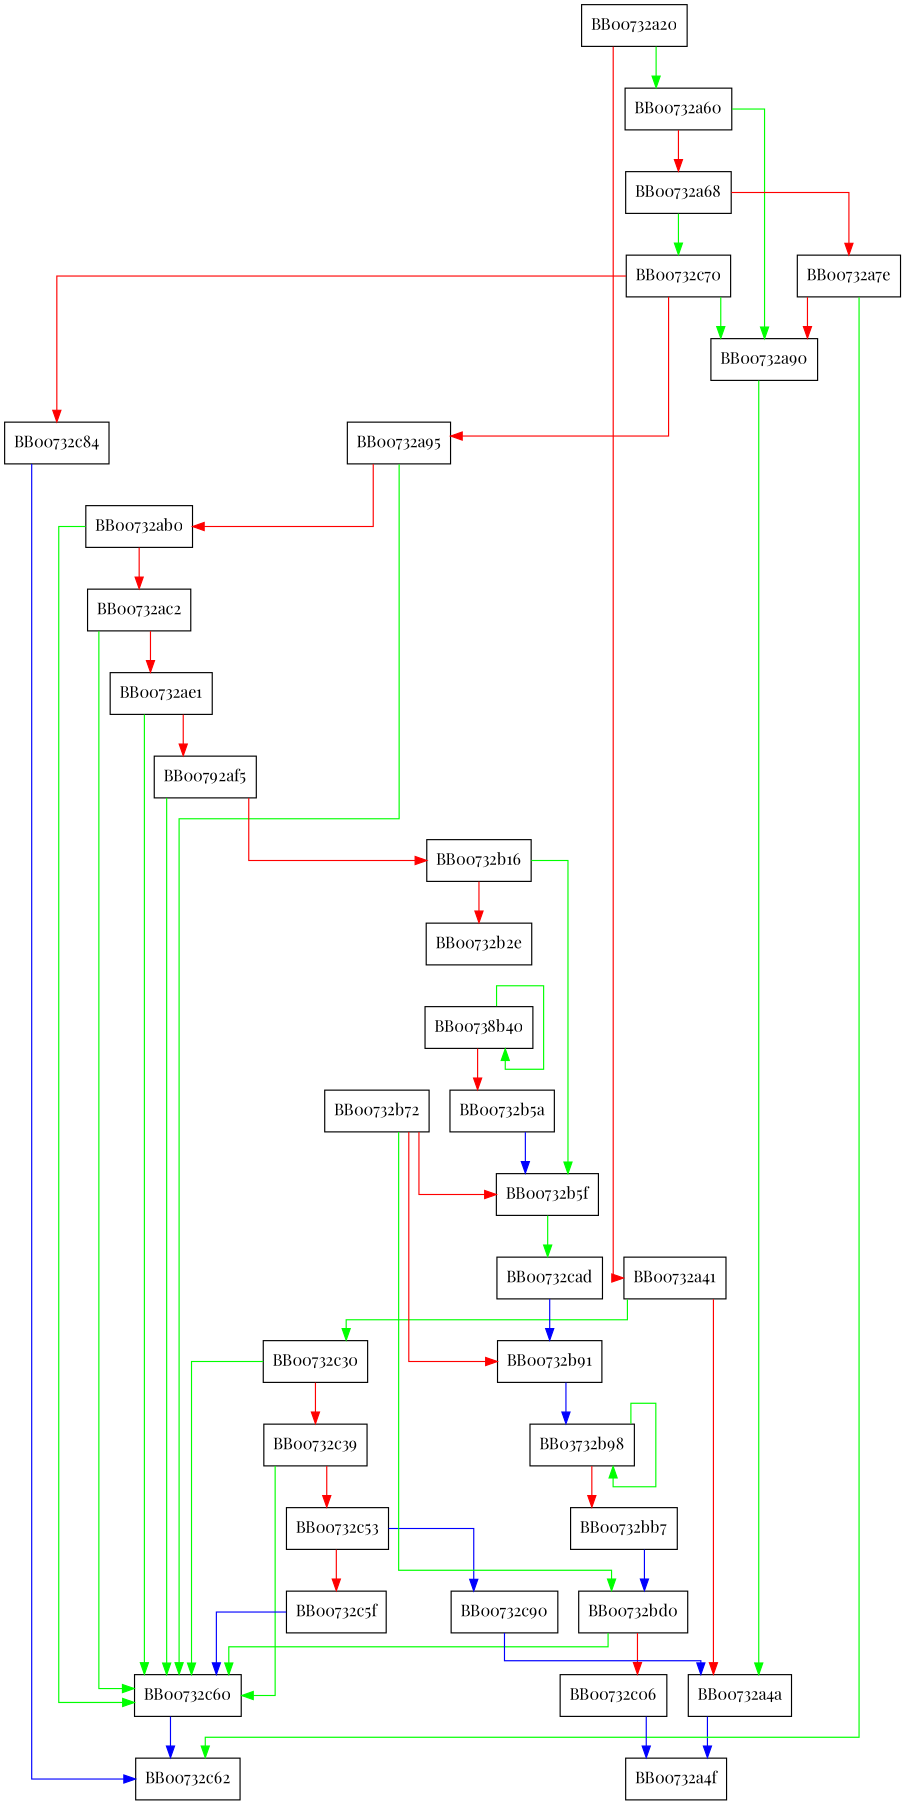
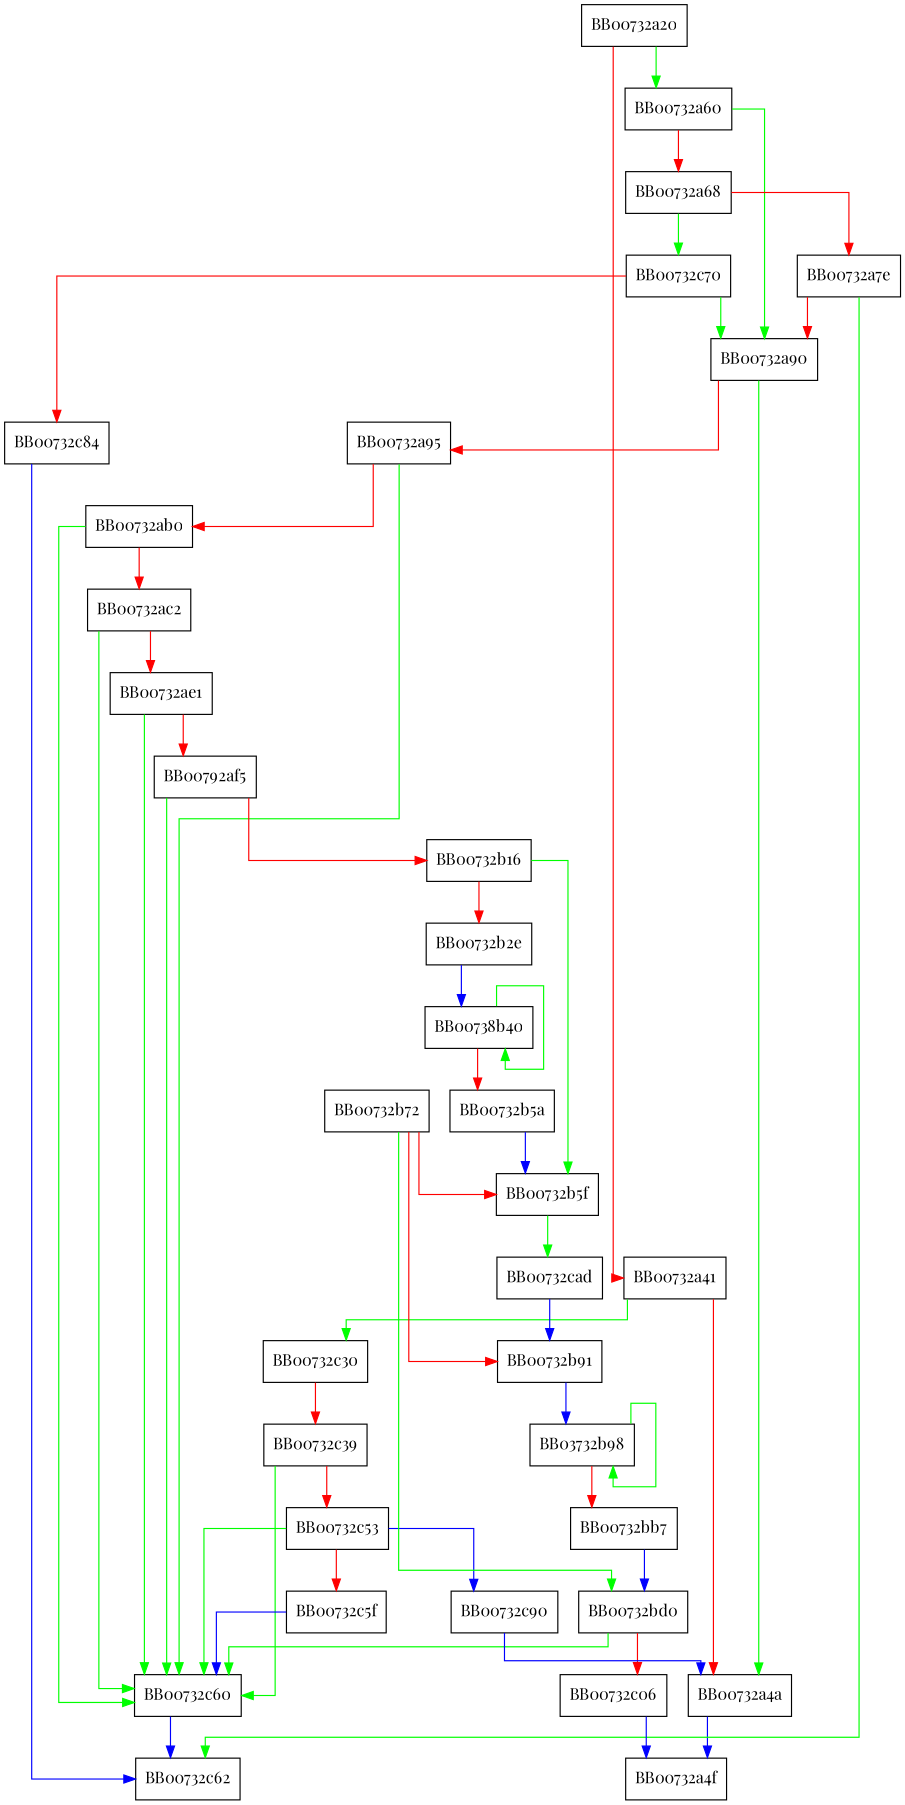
edge "BB00732c70" -> "BB00732a95": now "BB00732a90" -> "BB00732a95"
edge "BB00732b2e" -> "BB00738b40": added
edge "BB00732c30" -> "BB00732c60": now "BB00732c53" -> "BB00732c60"
